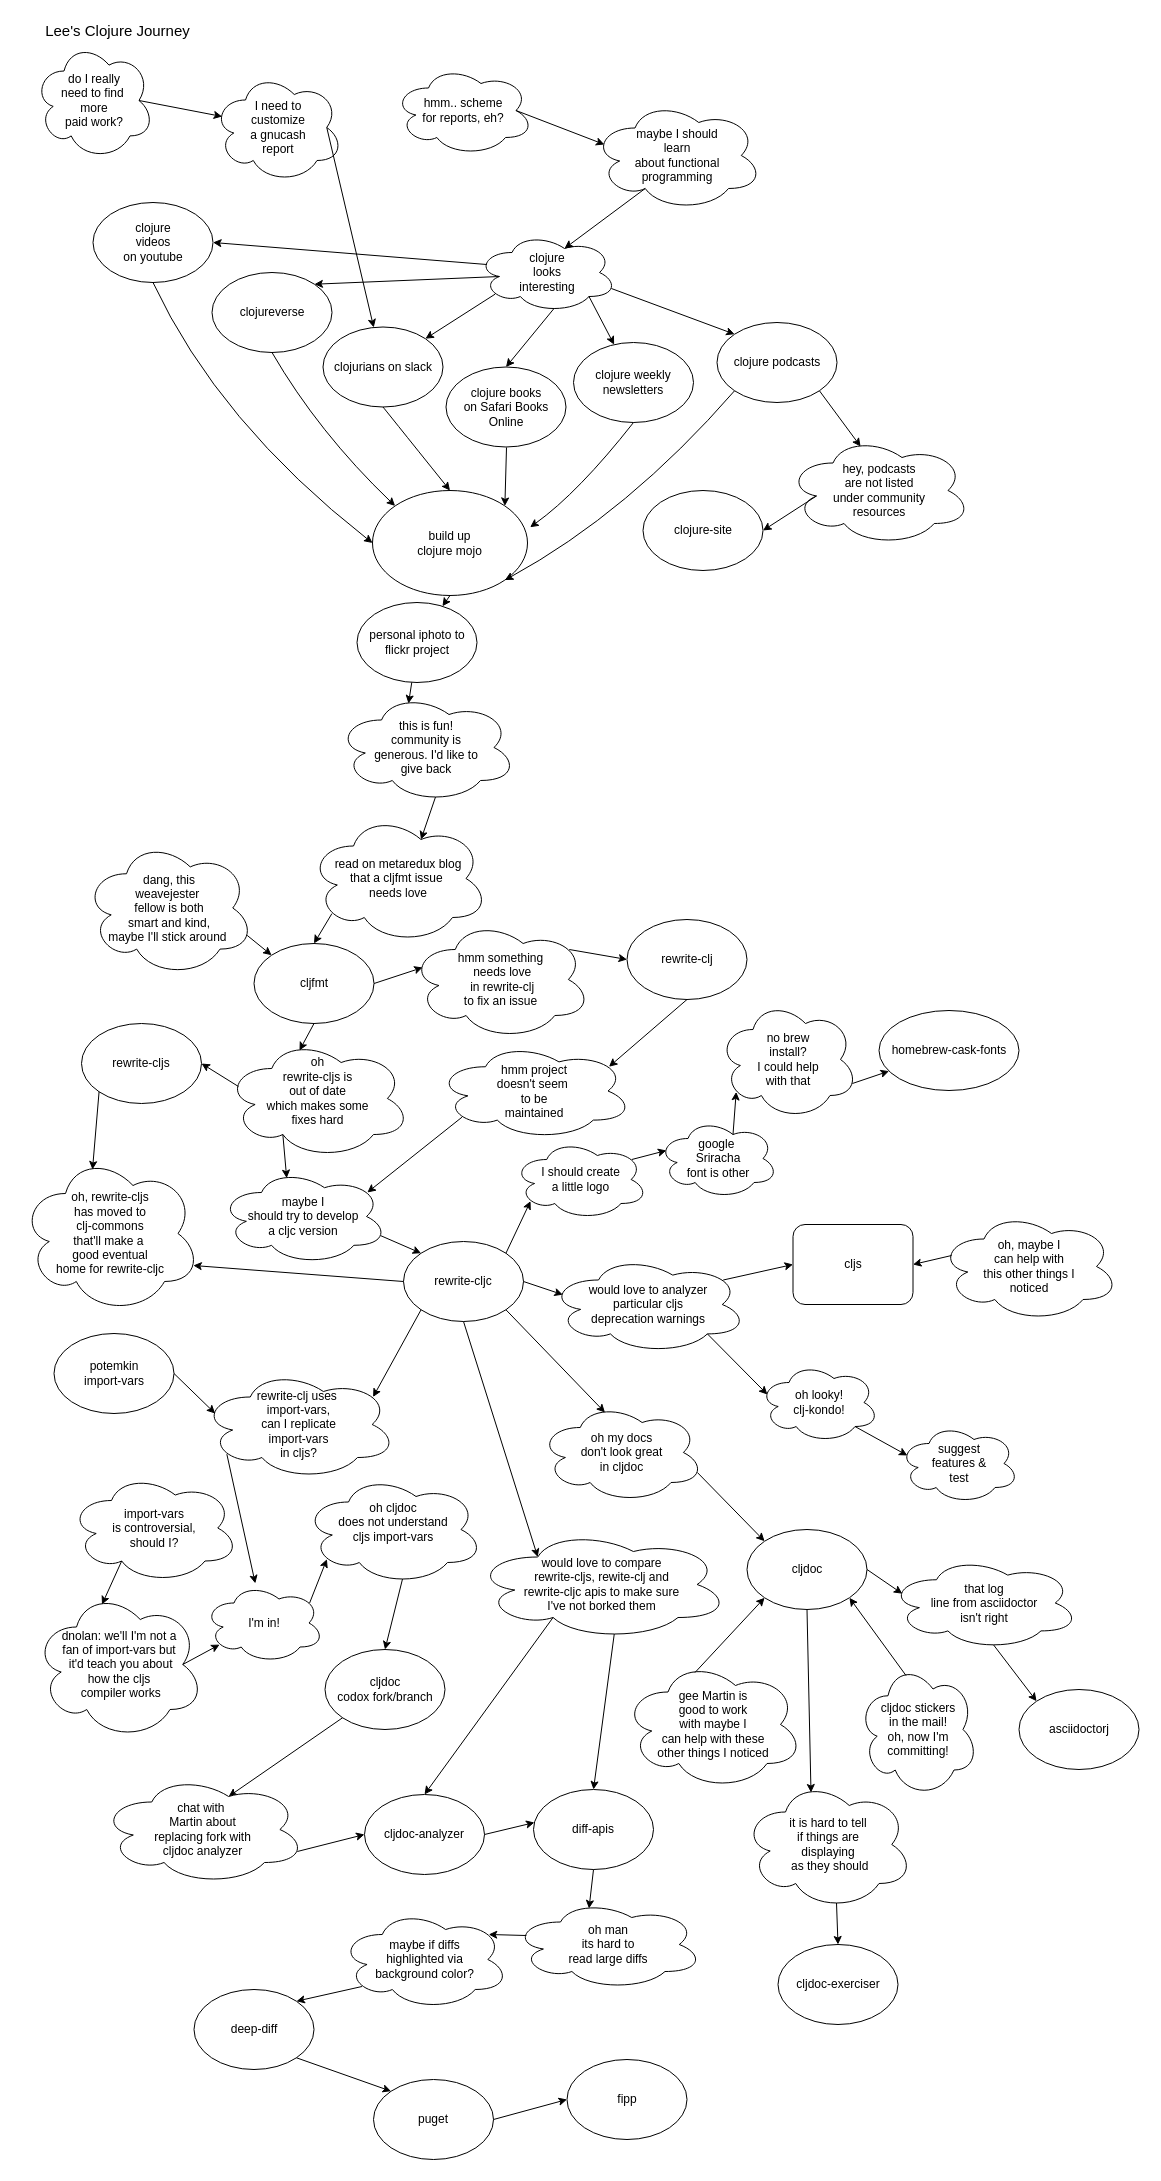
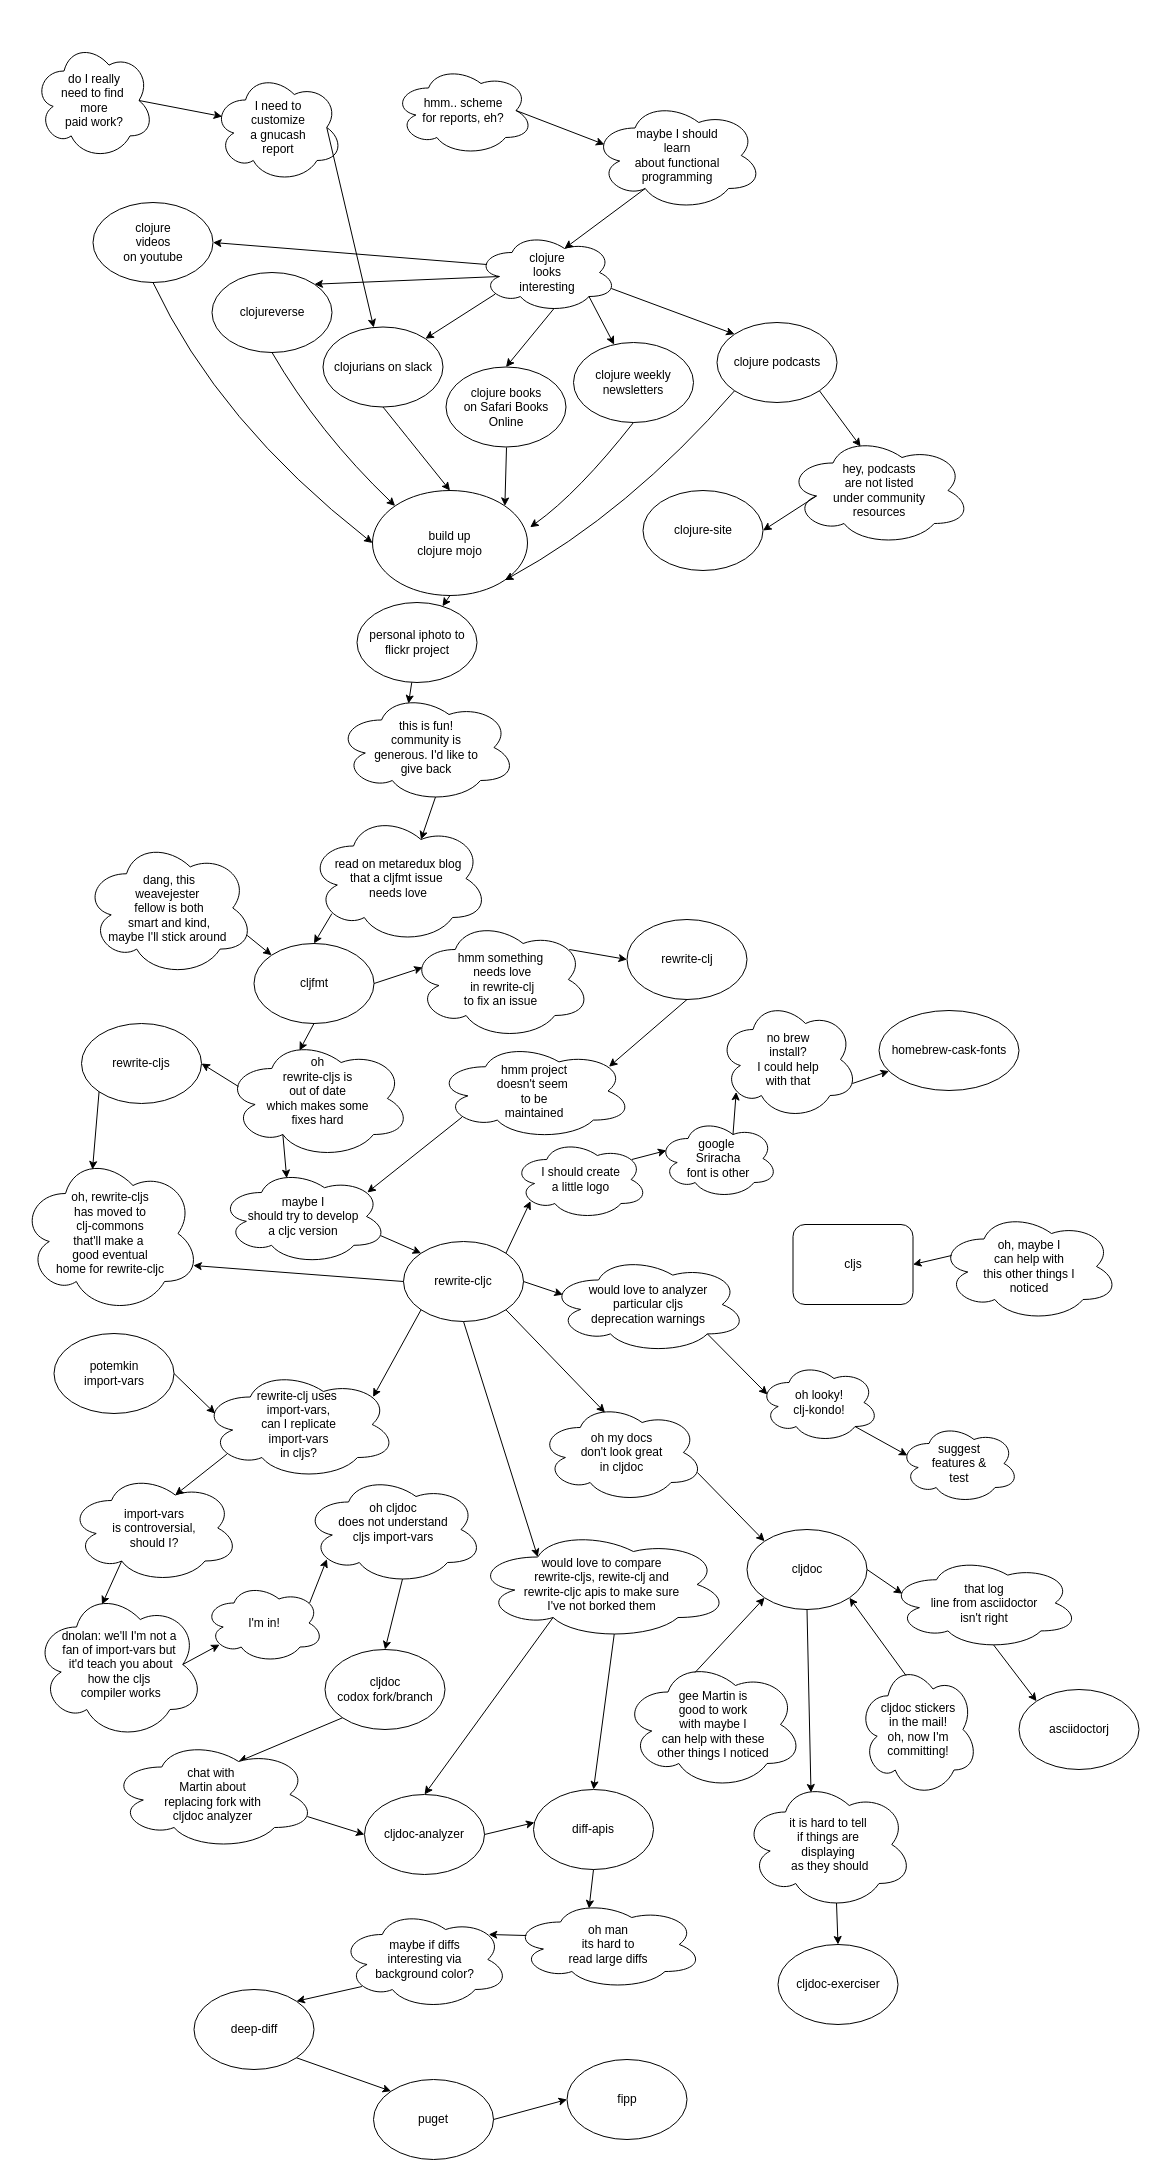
node "Lee's Clojure Journey": removed
edge "would love to analyzer particular cljs deprecation warnings" -> "cljs": removed
edge "rewrite-clj uses import-vars, can I replicate import-vars in cljs?" -> "I'm in!": now "rewrite-clj uses import-vars, can I replicate import-vars in cljs?" -> "import-vars is controversial, should I?"
node "chat with Martin about replacing fork with cljdoc analyzer": moved (203, 1830) -> (213, 1795)
node "maybe if diffs highlighted via background color?": label "maybe if diffs highlighted via background color?" -> "maybe if diffs interesting via background color?"
